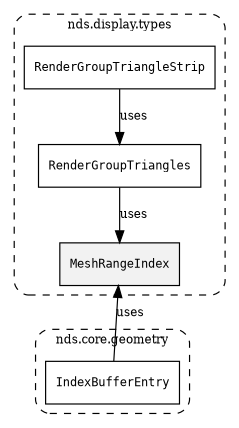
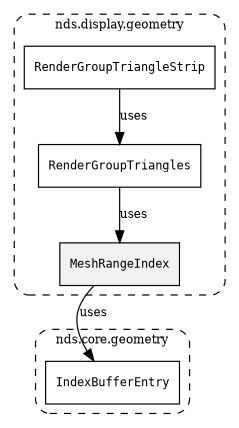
cluster "nds.display.types": label "nds.display.types" -> "nds.display.geometry"
edge "IndexBufferEntry" -> "MeshRangeIndex": reversed
